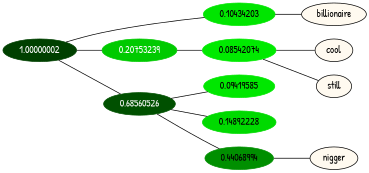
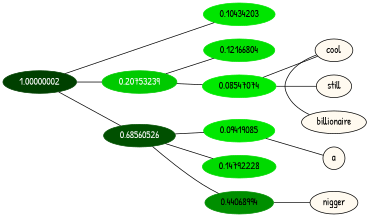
edge "0.10434203" -- "billionaire": now "cool" -- "billionaire"
node "0.08542074": label "0.08542074" -> "0.08547074"
node "0.12166804": added
node "0.09419585": label "0.09419585" -> "0.09419085"
node "0.14892228": label "0.14892228" -> "0.14792228"
node "a": added
